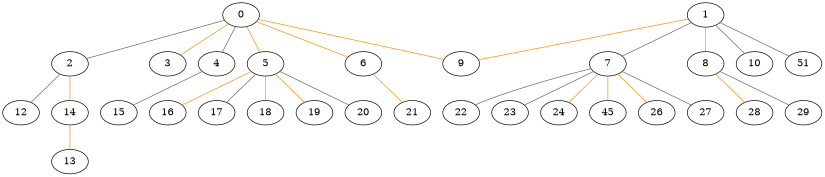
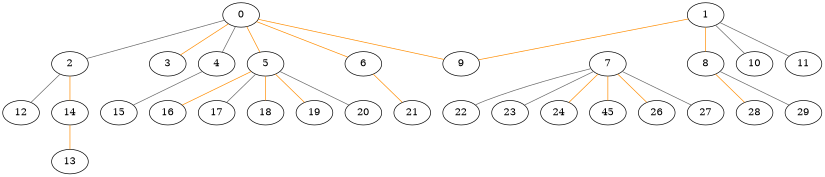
edge "1" -- "7": removed
node "51": label "51" -> "11"
